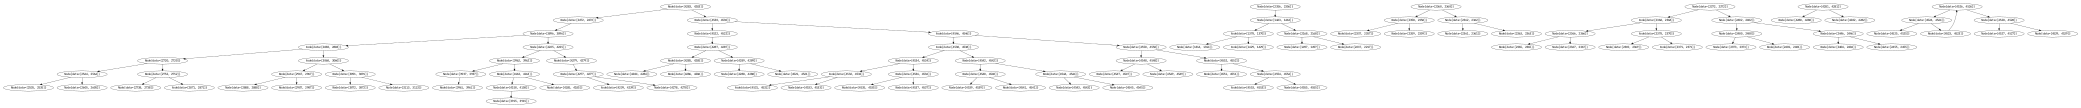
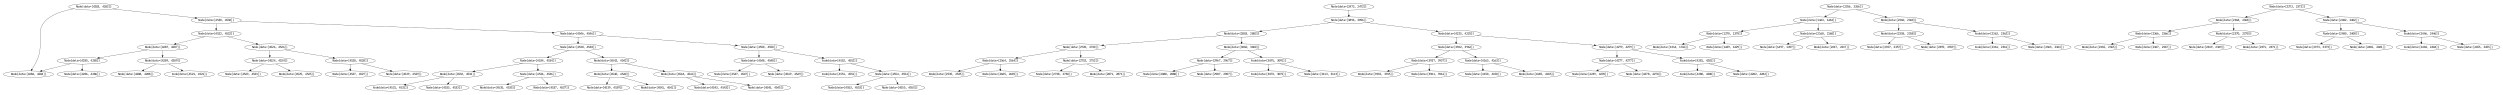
edge "Node{data=[4283, 4283]}" -> "Node{data=[2472, 2472]}": now "Node{data=[4283, 4283]}" -> "Node{data=[4284, 4284]}"
edge "Node{data=[2356, 2356]}" -> "Node{data=[2360, 2360]}": added
edge "Node{data=[4523, 4523]}" -> "Node{data=[4526, 4526]}": now "Node{data=[4522, 4522]}" -> "Node{data=[4526, 4526]}"
edge "Node{data=[4279, 4279]}" -> "Node{data=[4281, 4281]}": added
edge "Node{data=[4150, 4150]}" -> "Node{data=[3915, 3915]}": now "Node{data=[3937, 3937]}" -> "Node{data=[3915, 3915]}"
